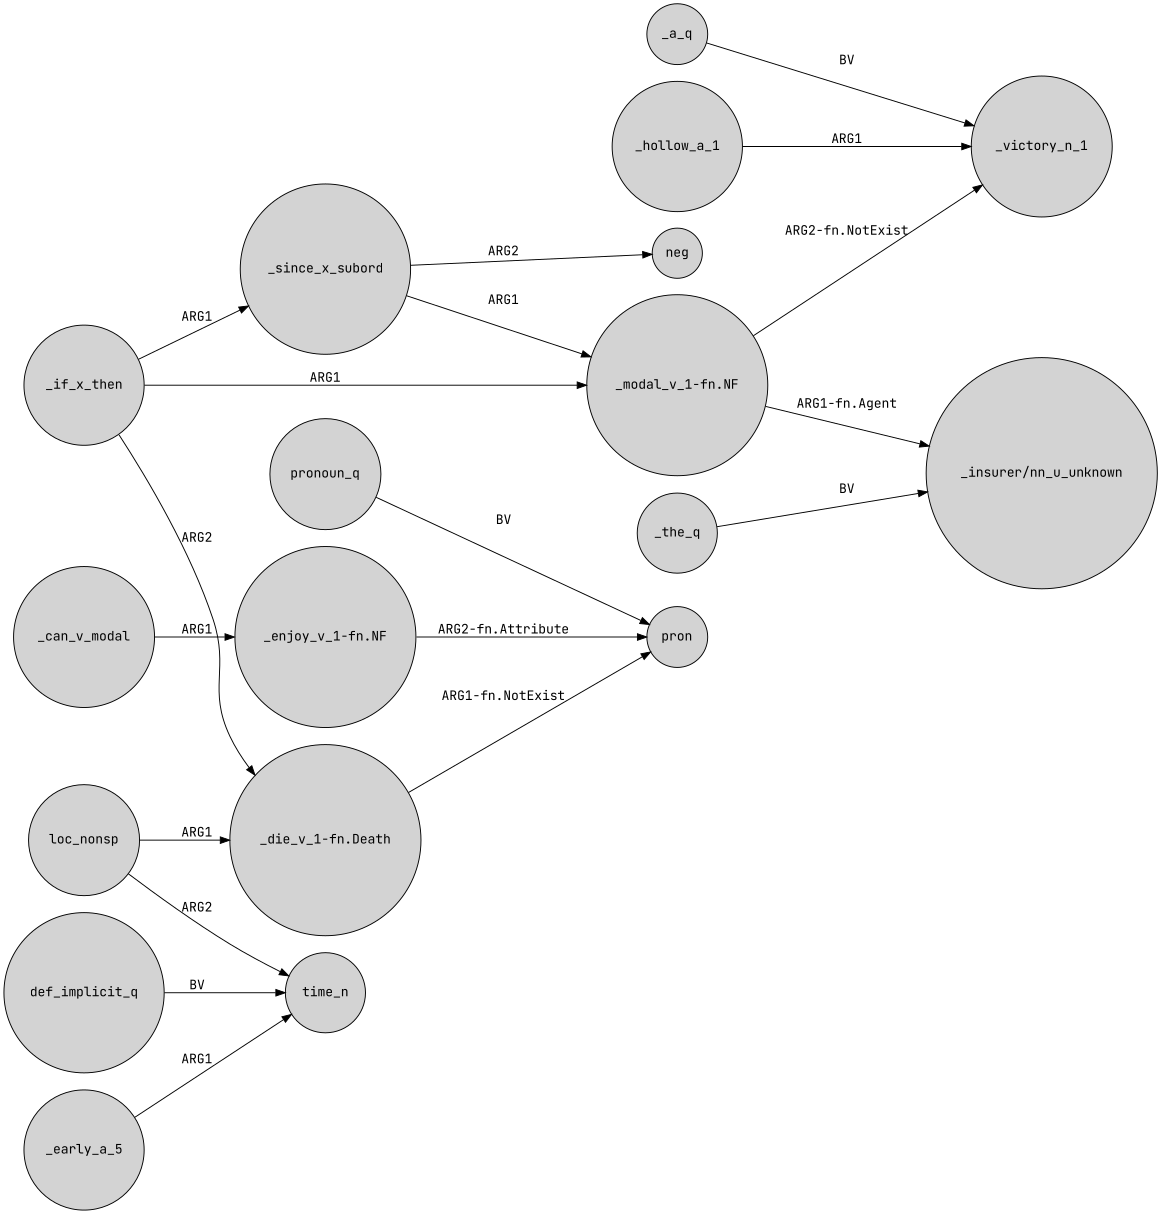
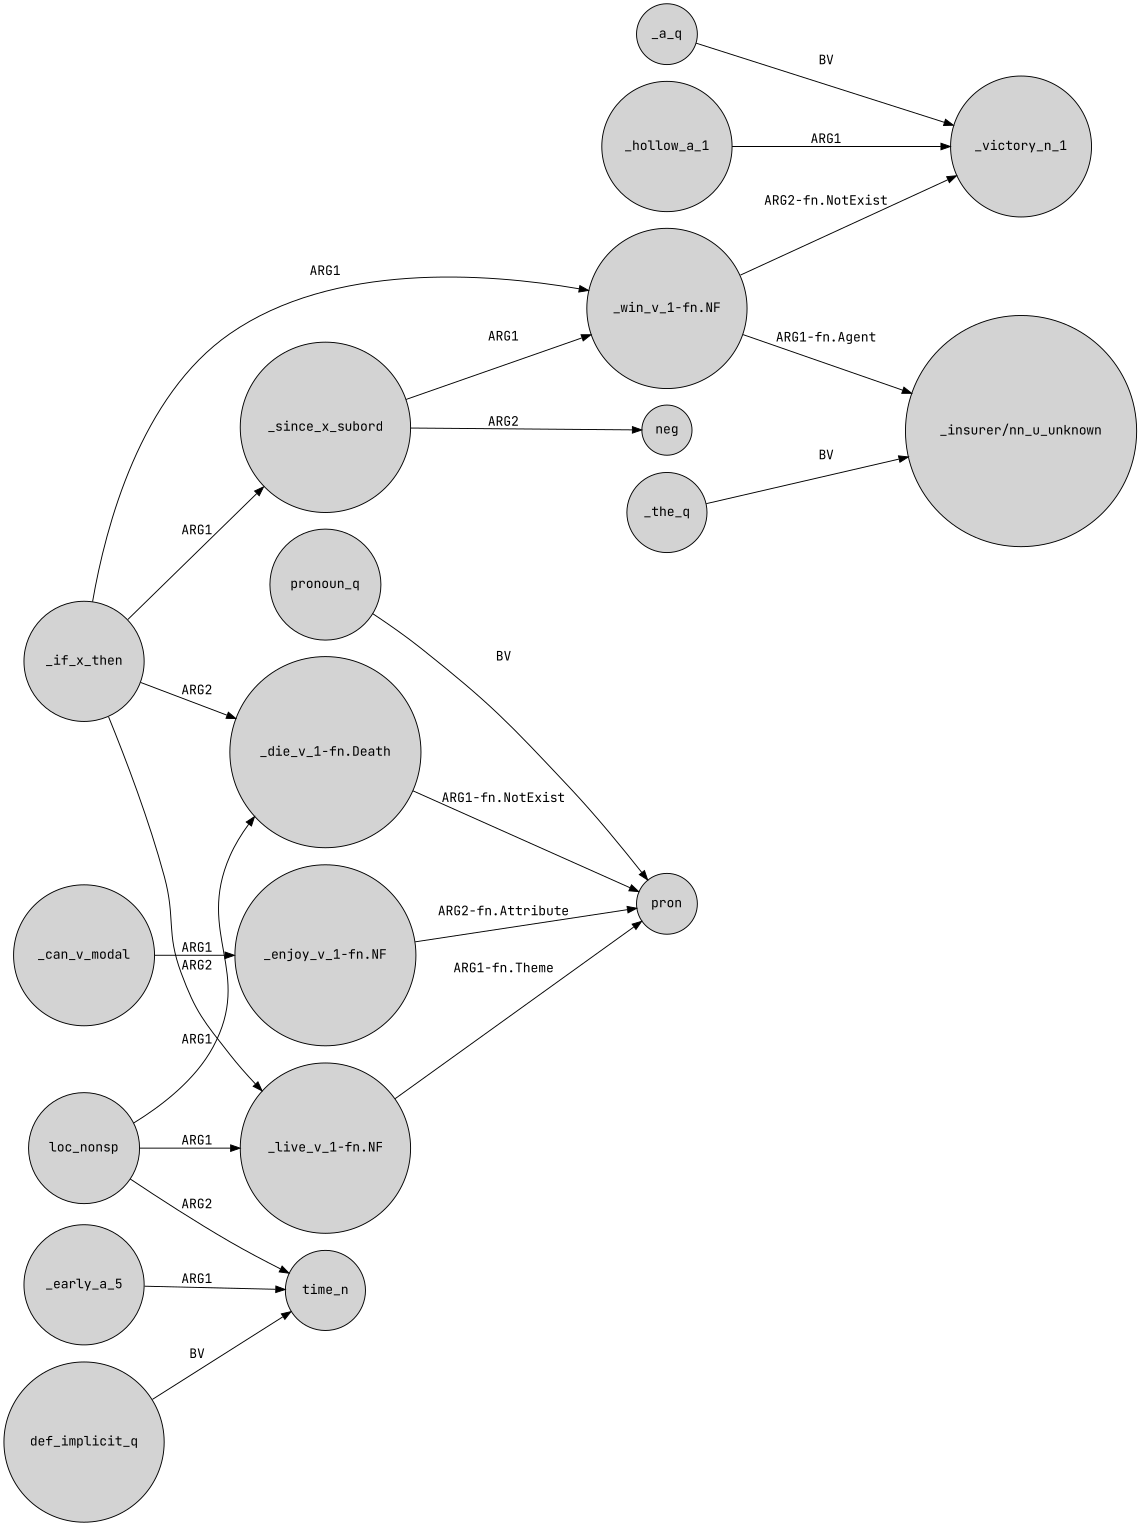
node "_modal_v_1-fn.NF": label "_modal_v_1-fn.NF" -> "_win_v_1-fn.NF"
node "_live_v_1-fn.NF": added
